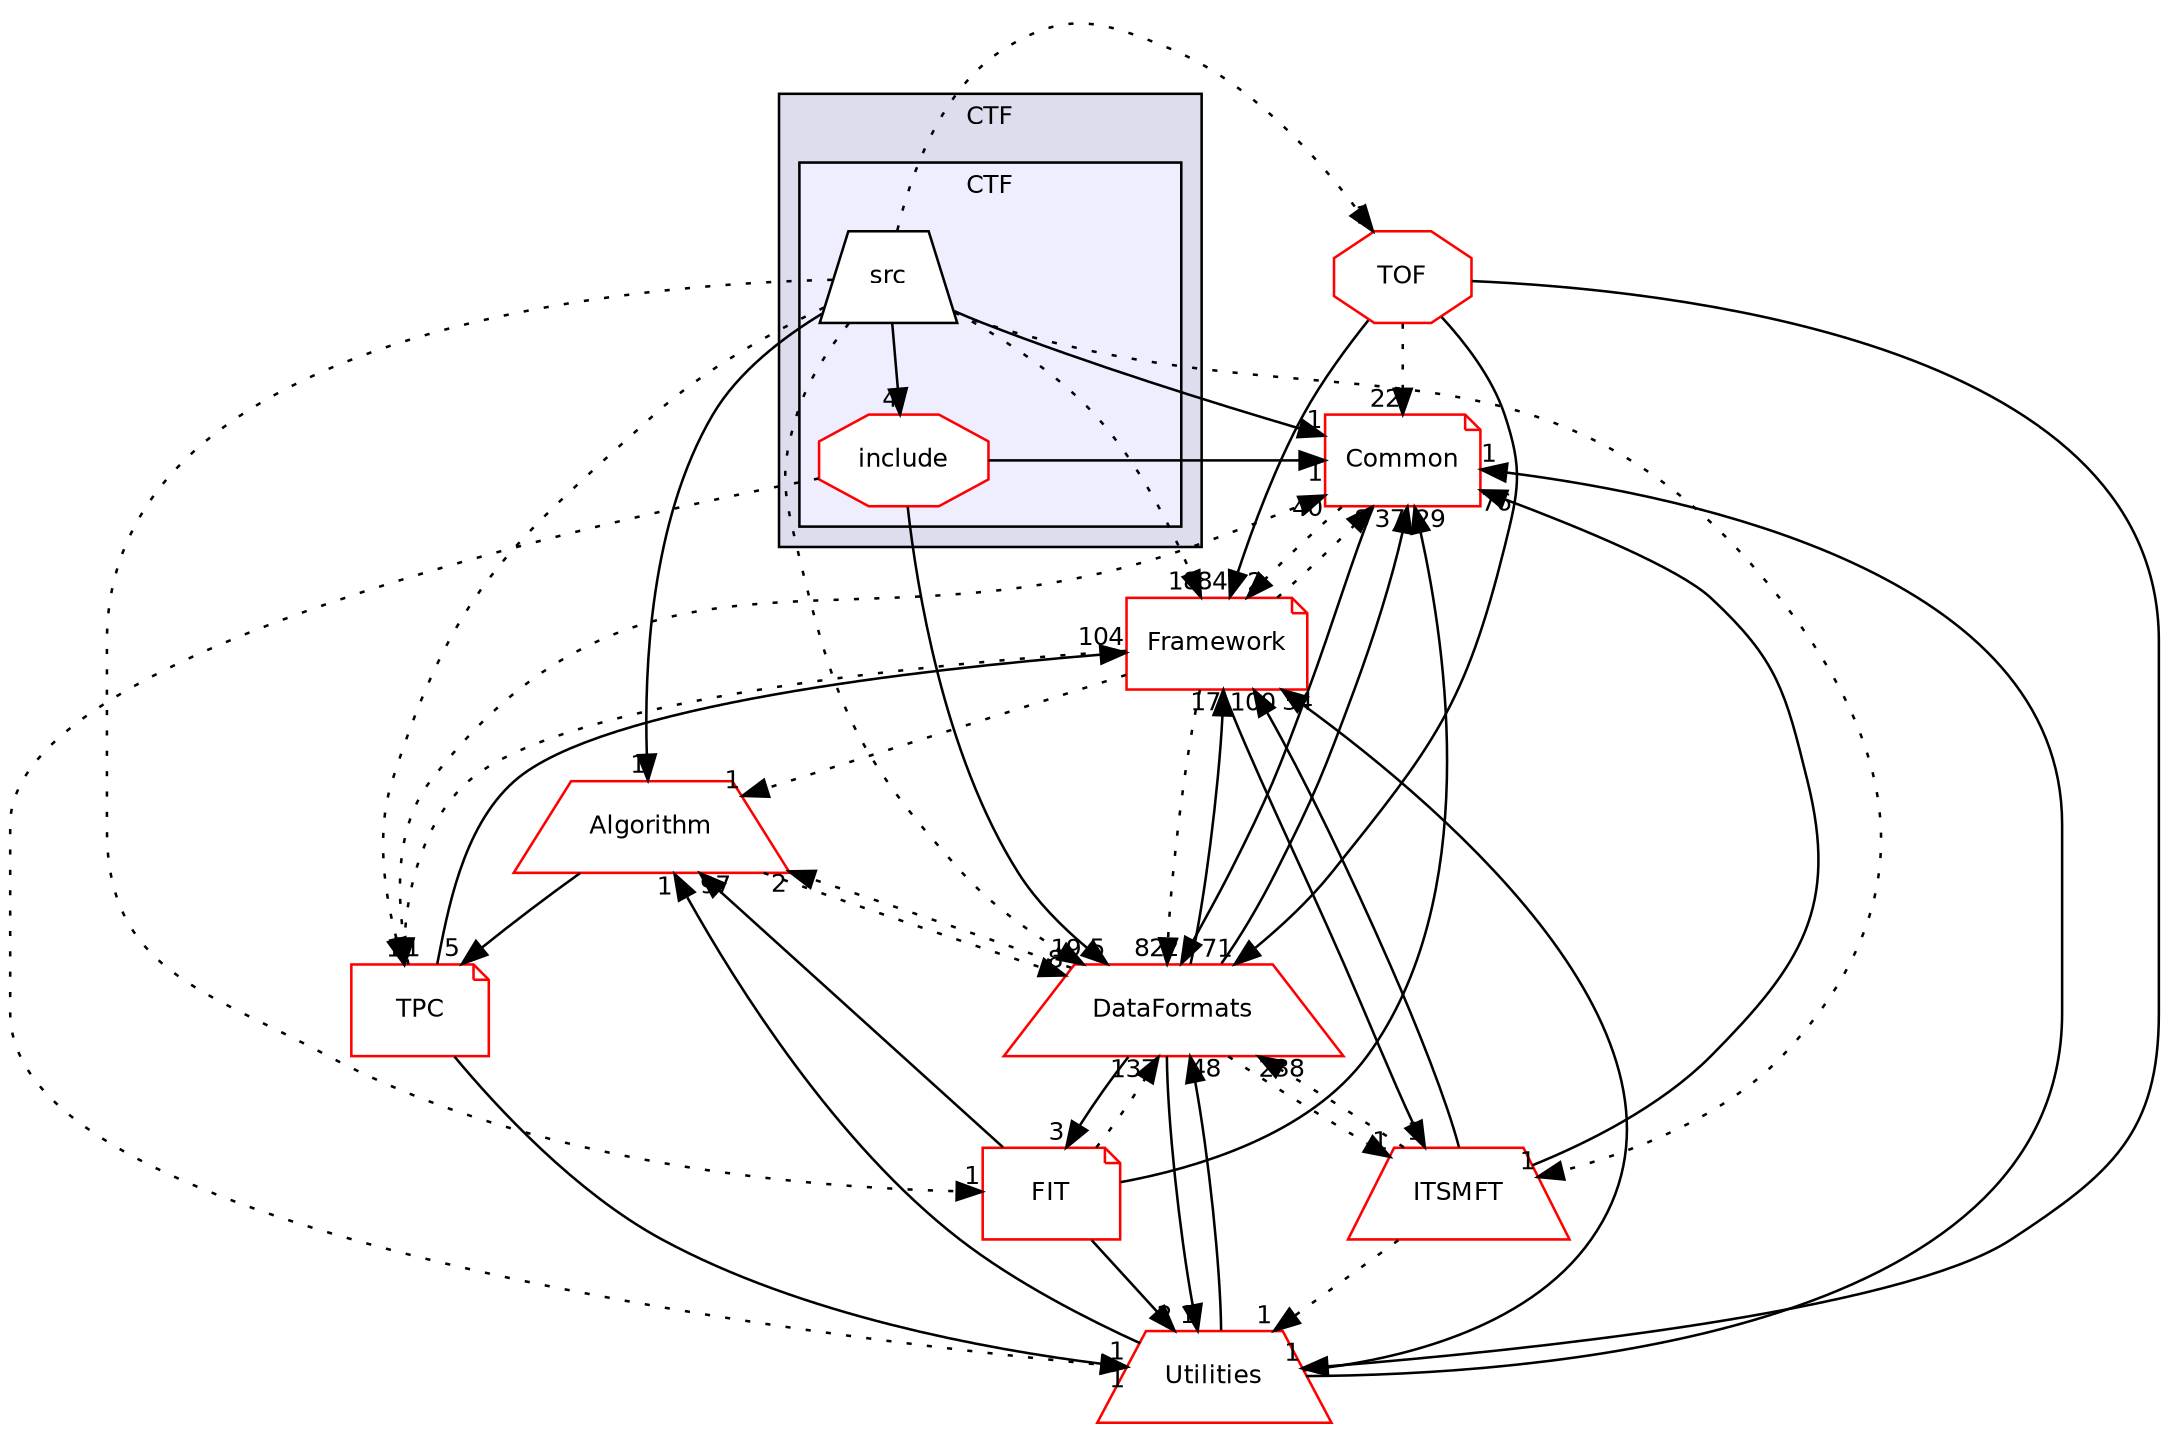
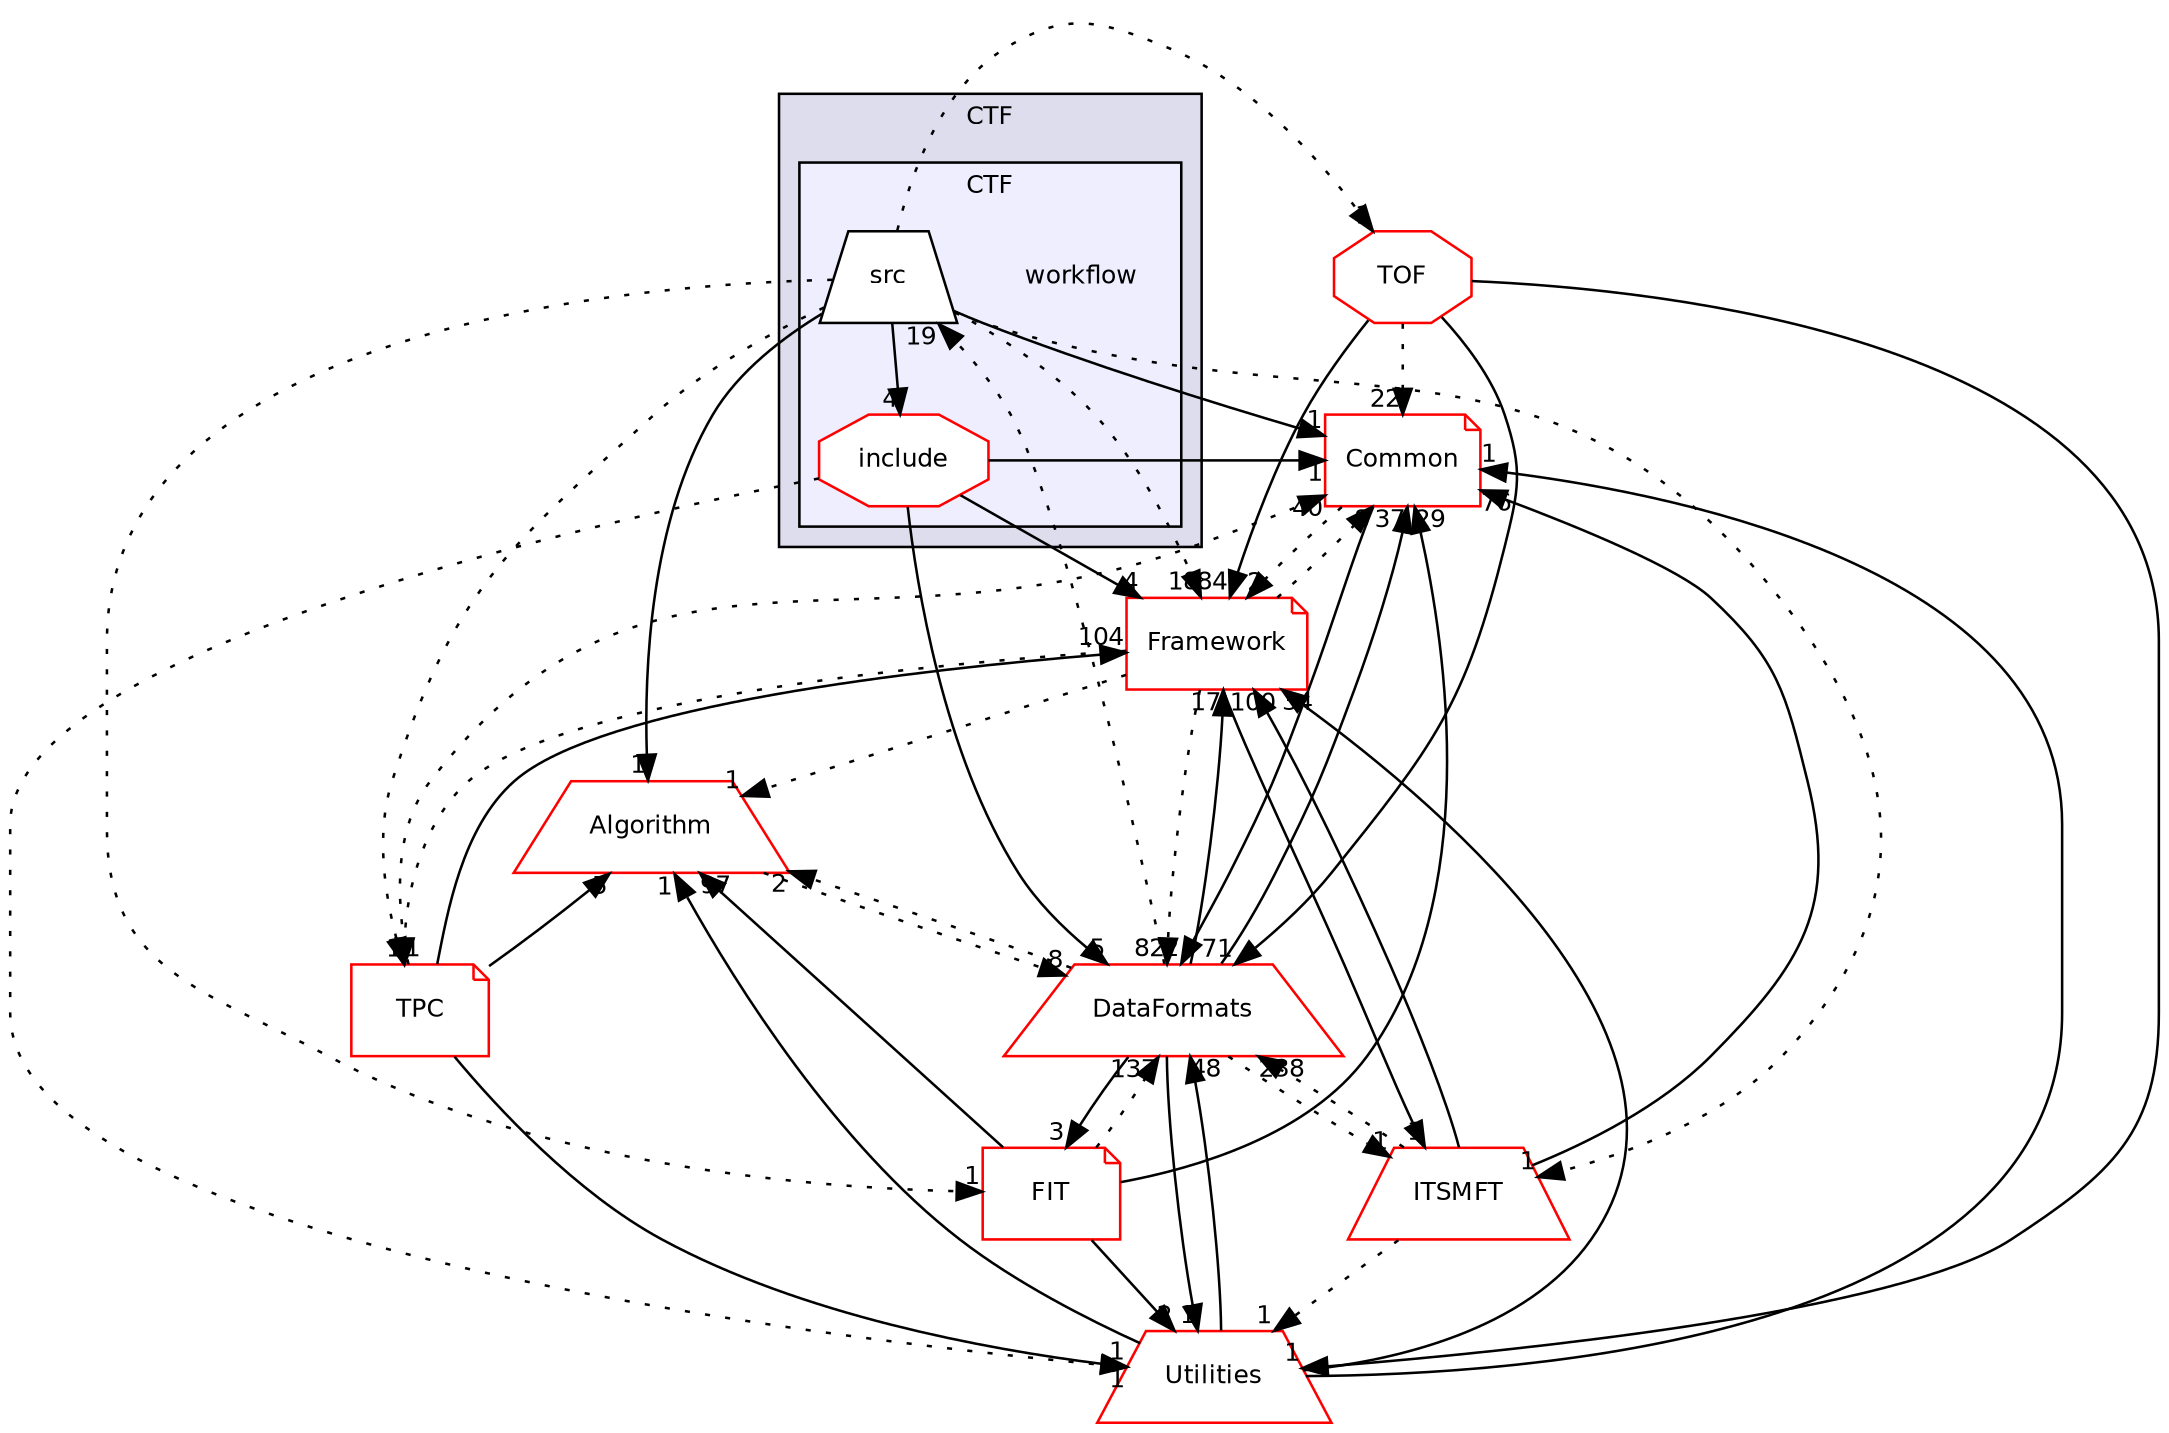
node "workflow": added
edge "include" -> "Framework": added
edge "src" -> "DataFormats": reversed
edge "Algorithm" -> "TPC": reversed
